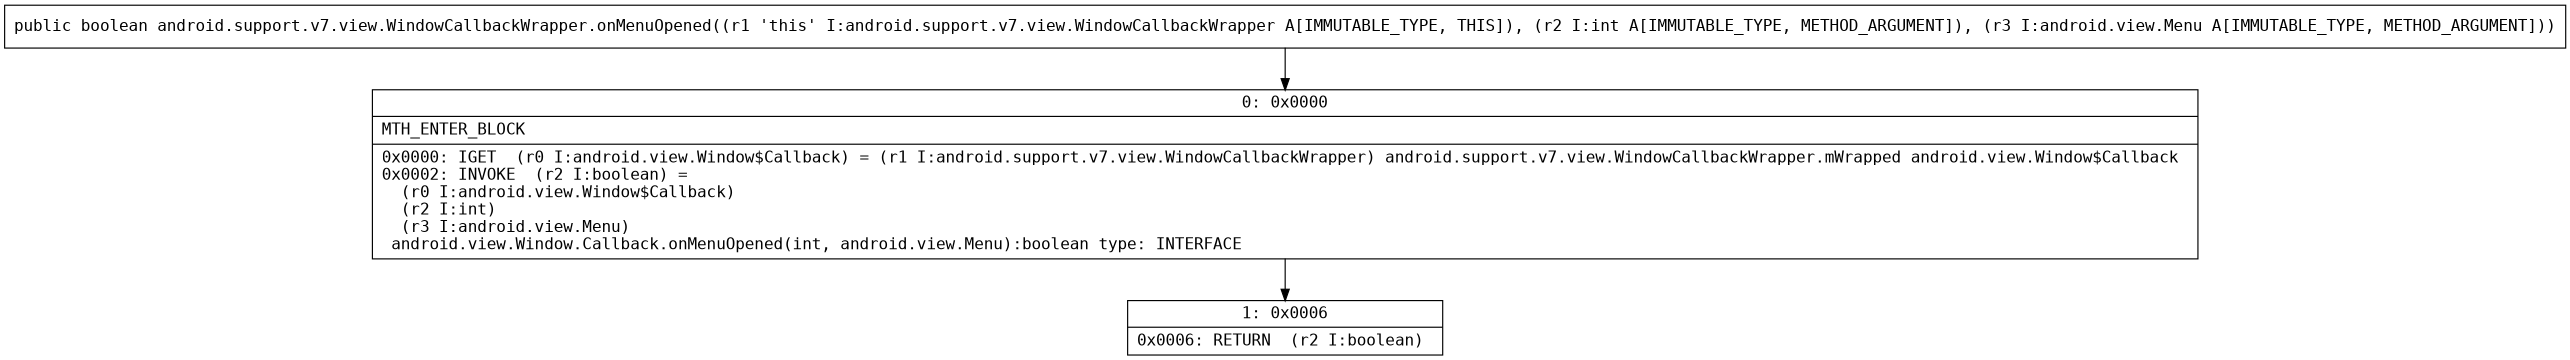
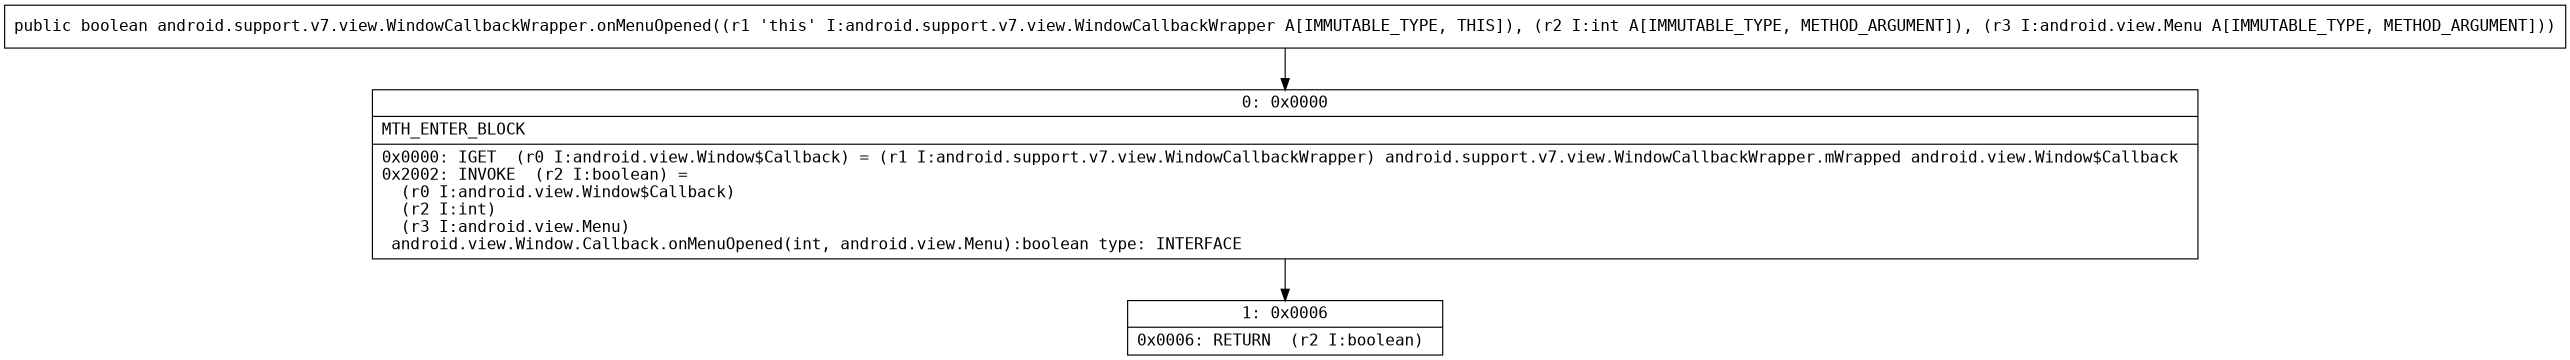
node "0: 0x0000": text "0x0002: INVOKE  (r2 I:boolean) =" -> "0x2002: INVOKE  (r2 I:boolean) ="
